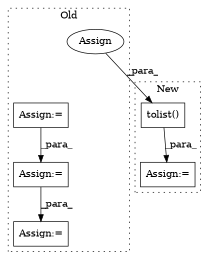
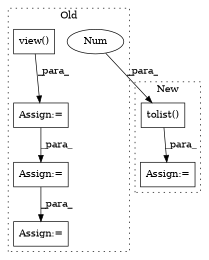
node "view()": added
node "Assign": label "Assign" -> "Num"
